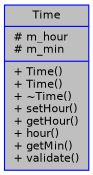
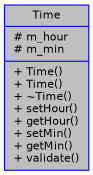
node "Time": text "+ hour()" -> "+ setMin()"
